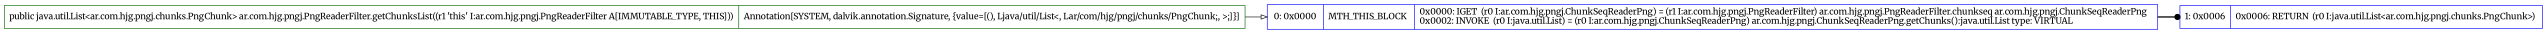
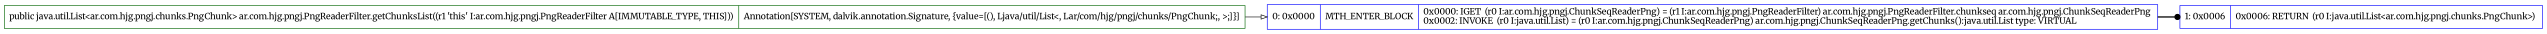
node "0: 0x0000": text "MTH_THIS_BLOCK" -> "MTH_ENTER_BLOCK"
